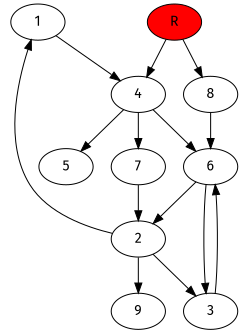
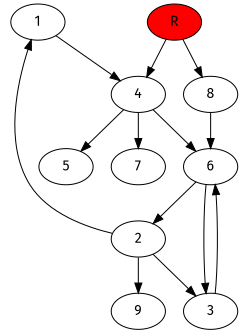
edge "7" -> "2": removed
